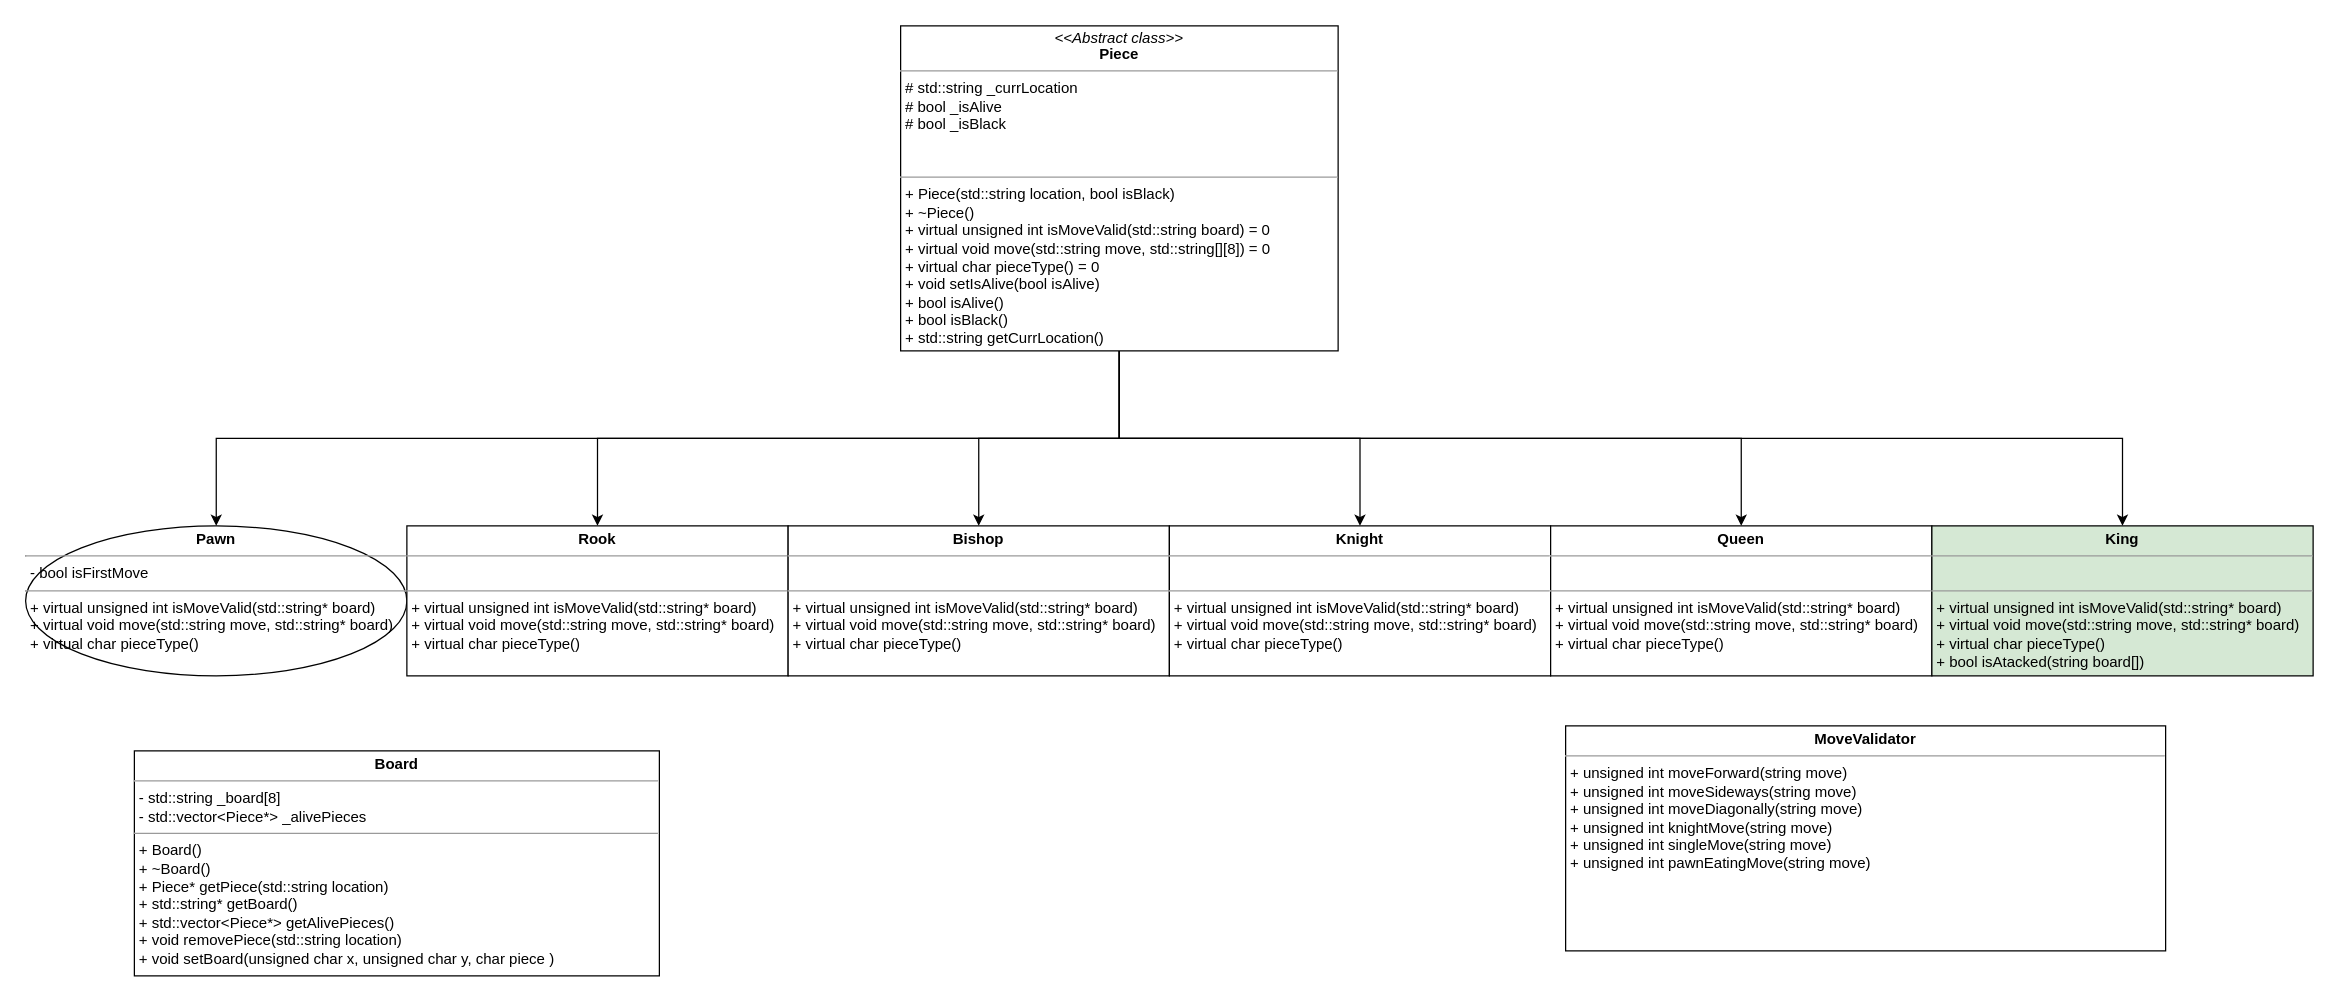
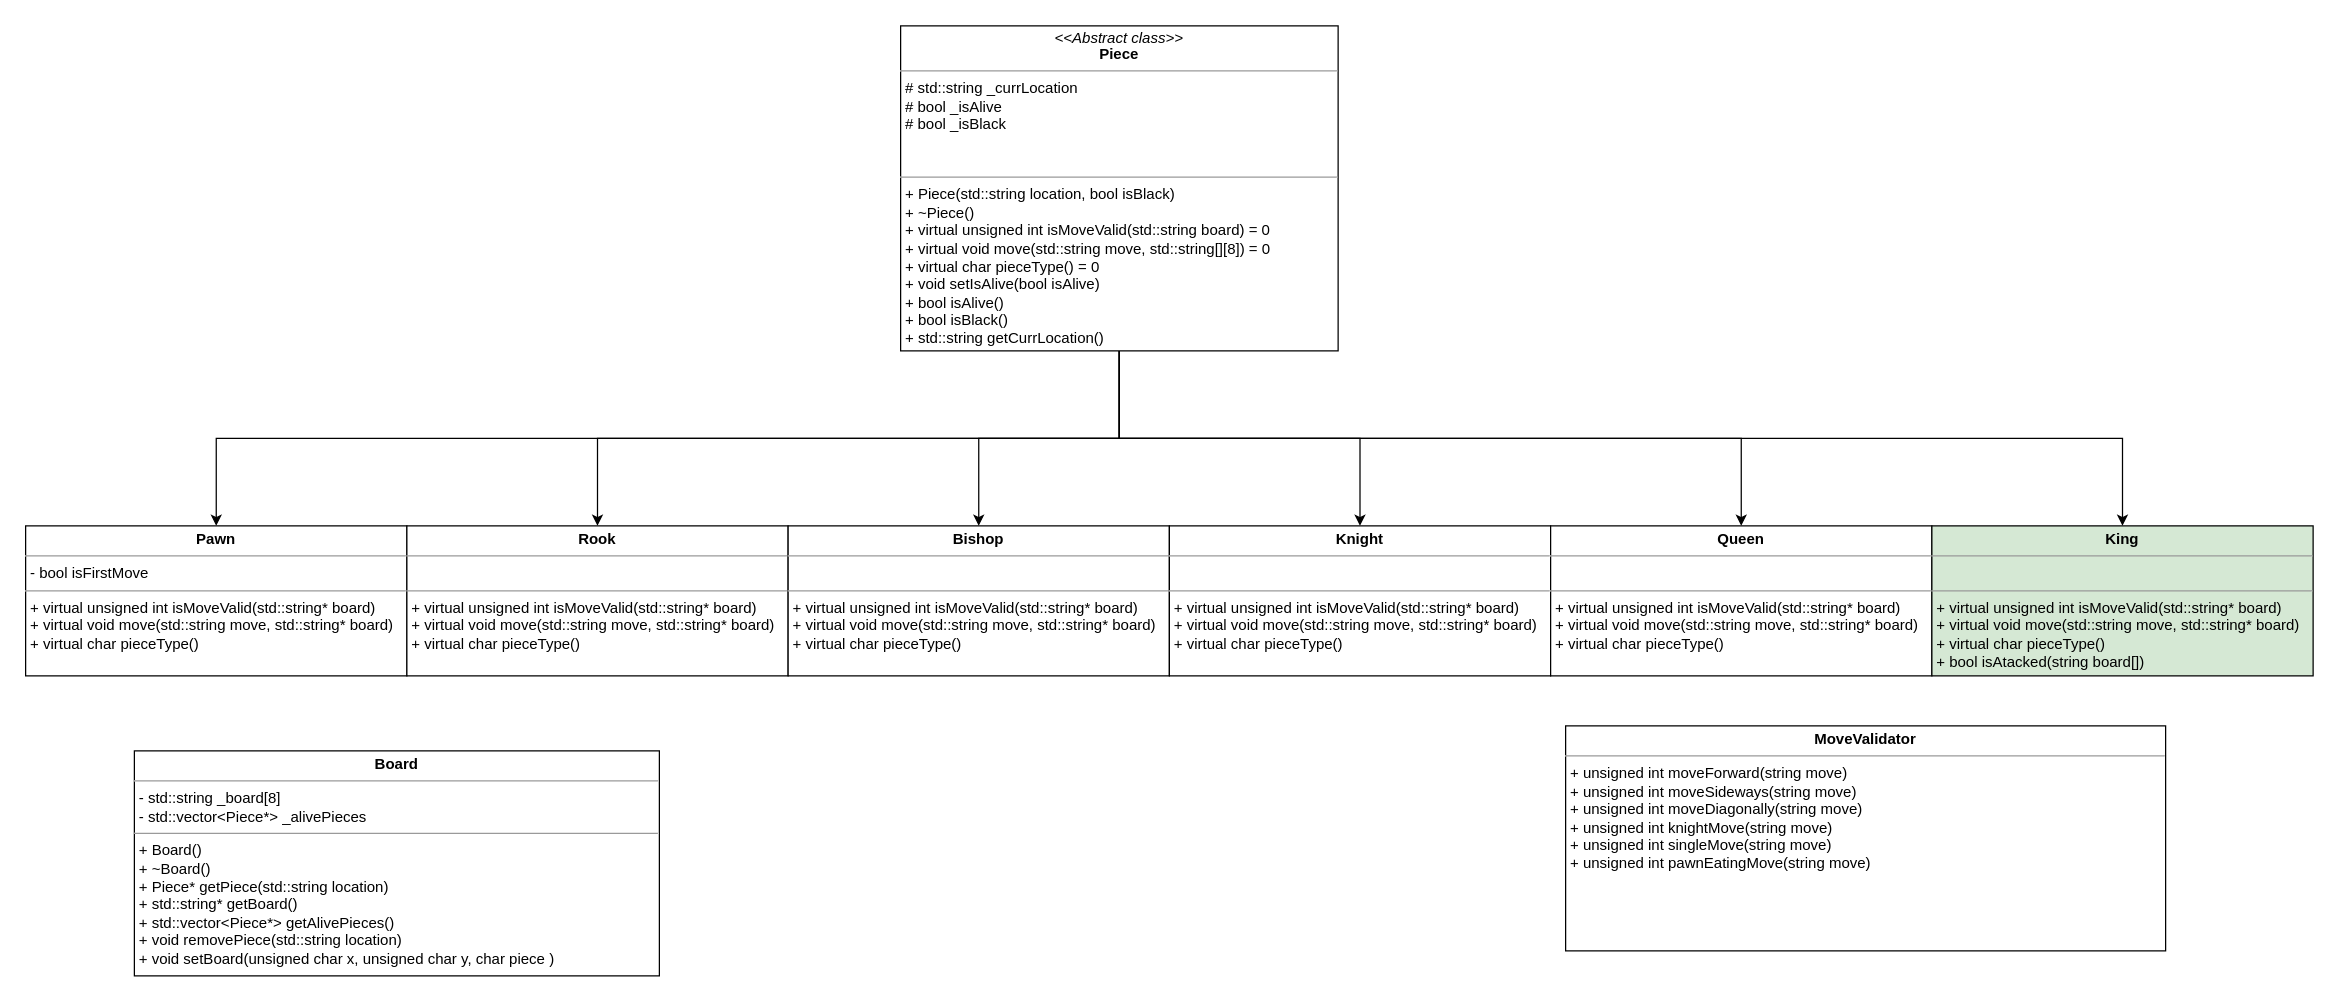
node "Pawn - bool isFirstMove + virtual unsigned int isMoveValid(std::string* board) + virtual void move(std::string move, std::string* board) + virtual char pieceType()": shape ellipse -> rectangle
